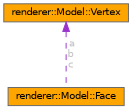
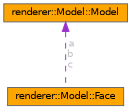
node "renderer::Model::Vertex": label "renderer::Model::Vertex" -> "renderer::Model::Model"
